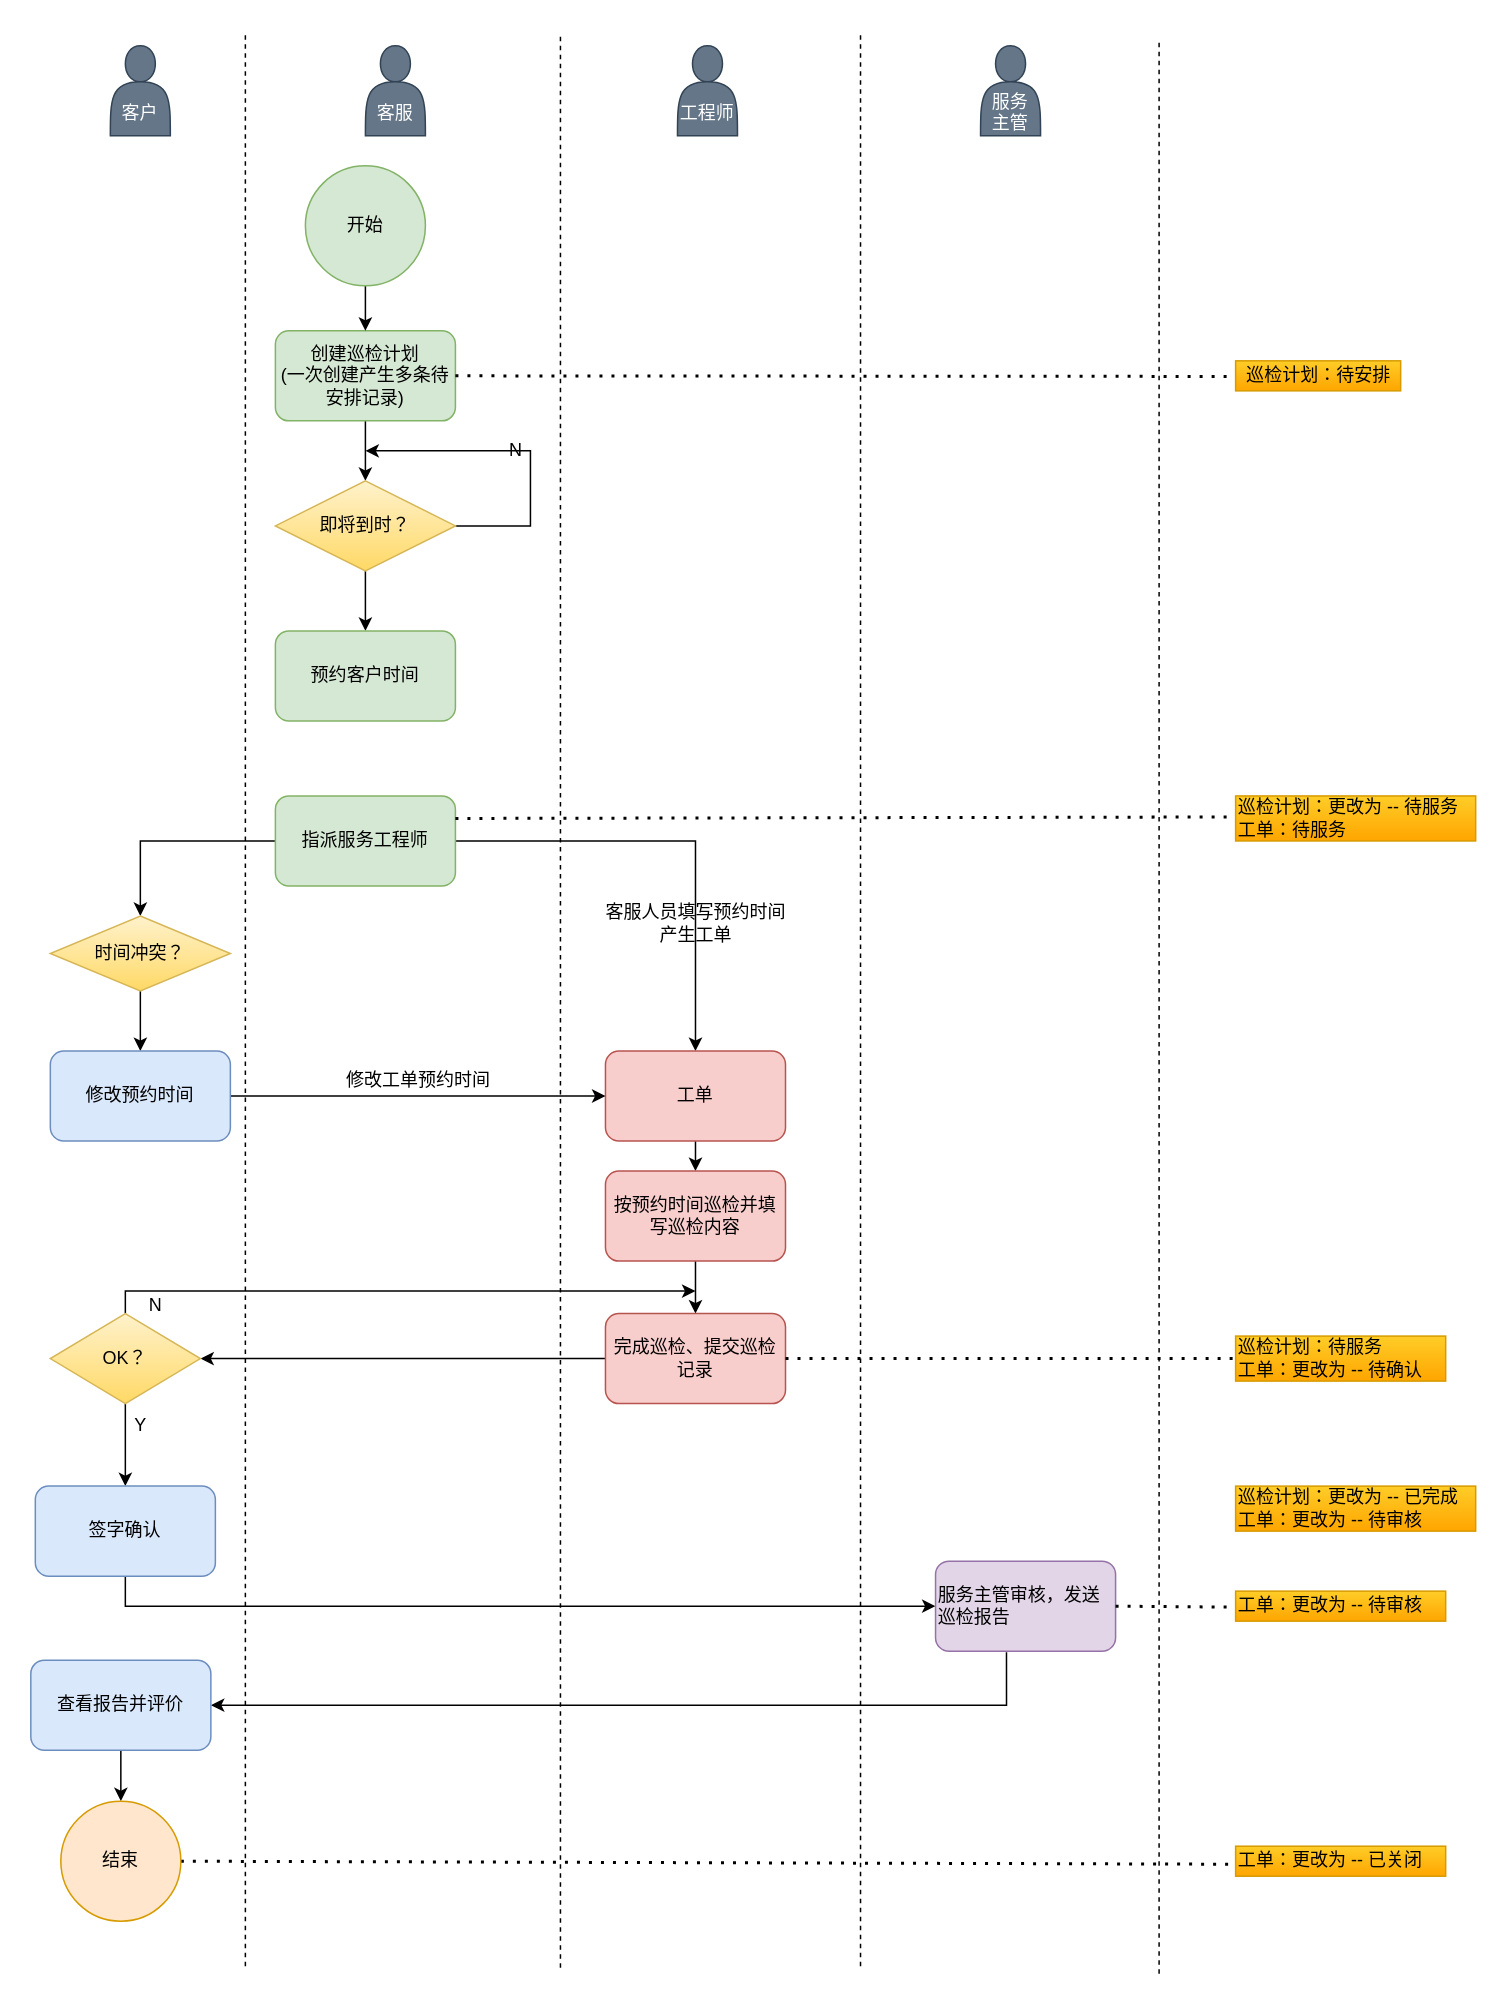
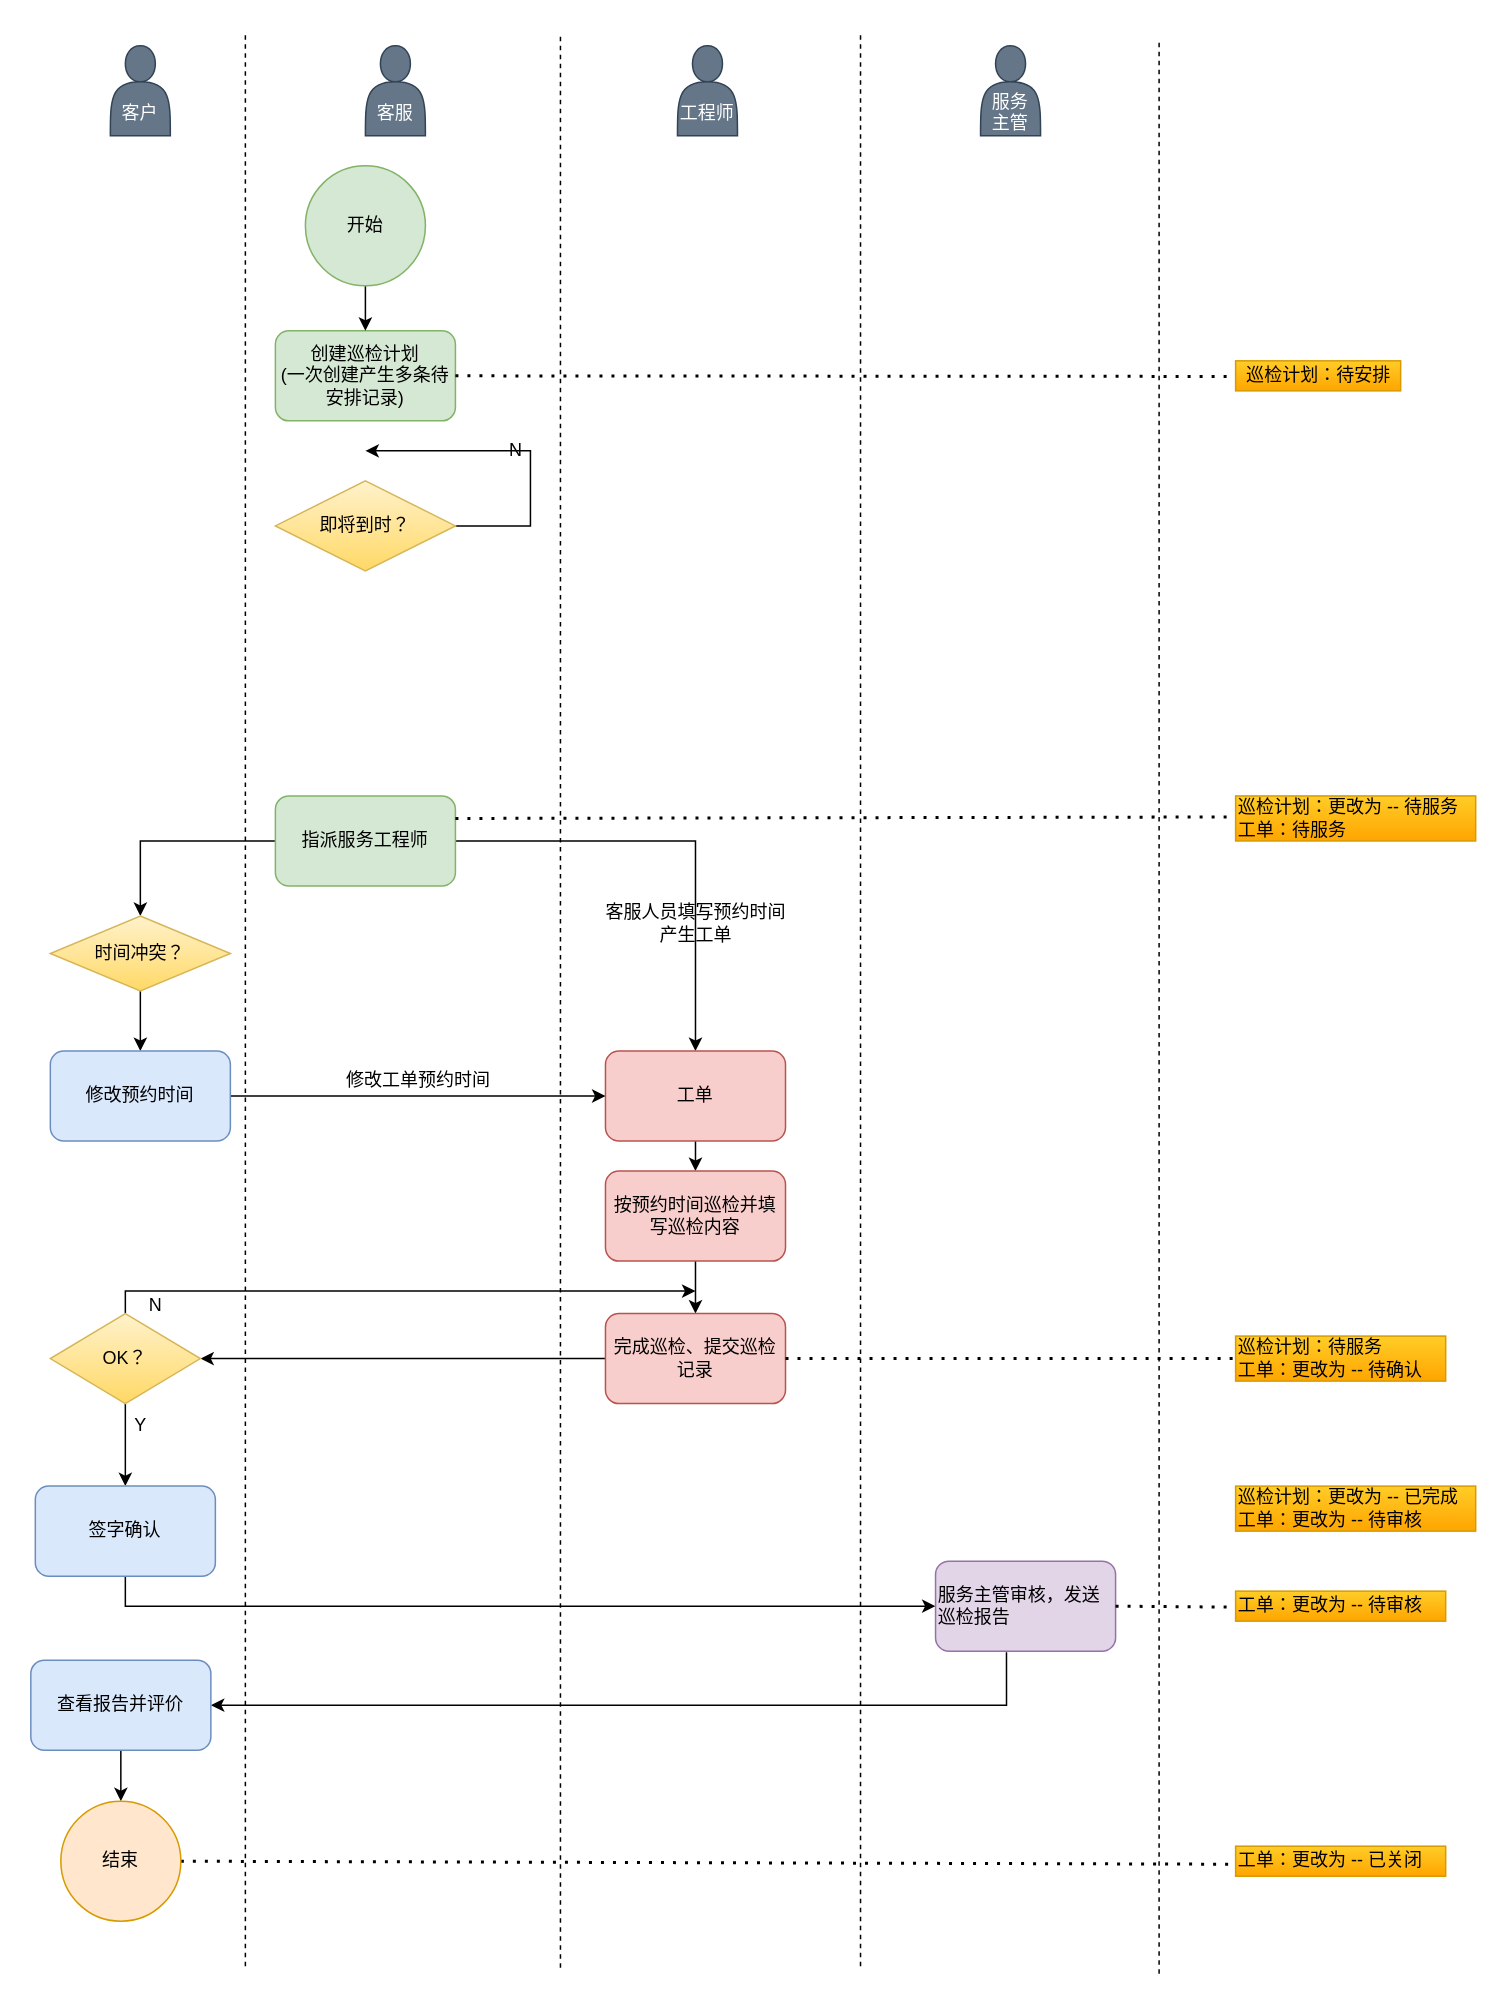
edge "创建巡检计划 (一次创建产生多条待安排记录)" -> "即将到时？": removed
edge "即将到时？" -> "预约客户时间": removed
node "预约客户时间": removed
